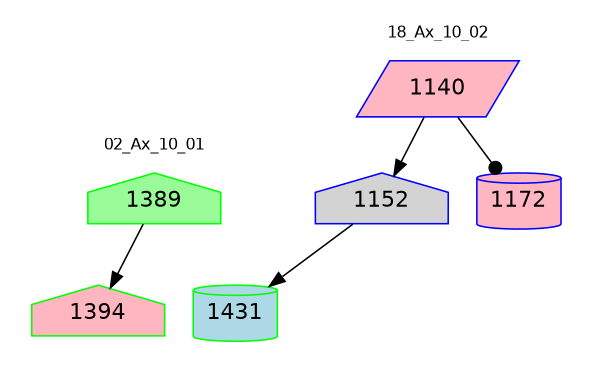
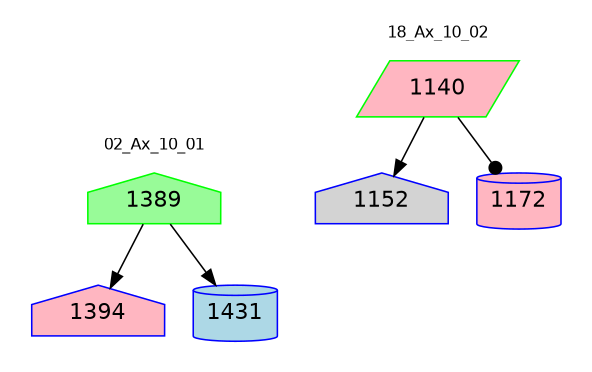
node "1140": color blue -> green
edge "1152" -> "1431": now "1389" -> "1431"
node "1394": color green -> blue
node "1431": color green -> blue
